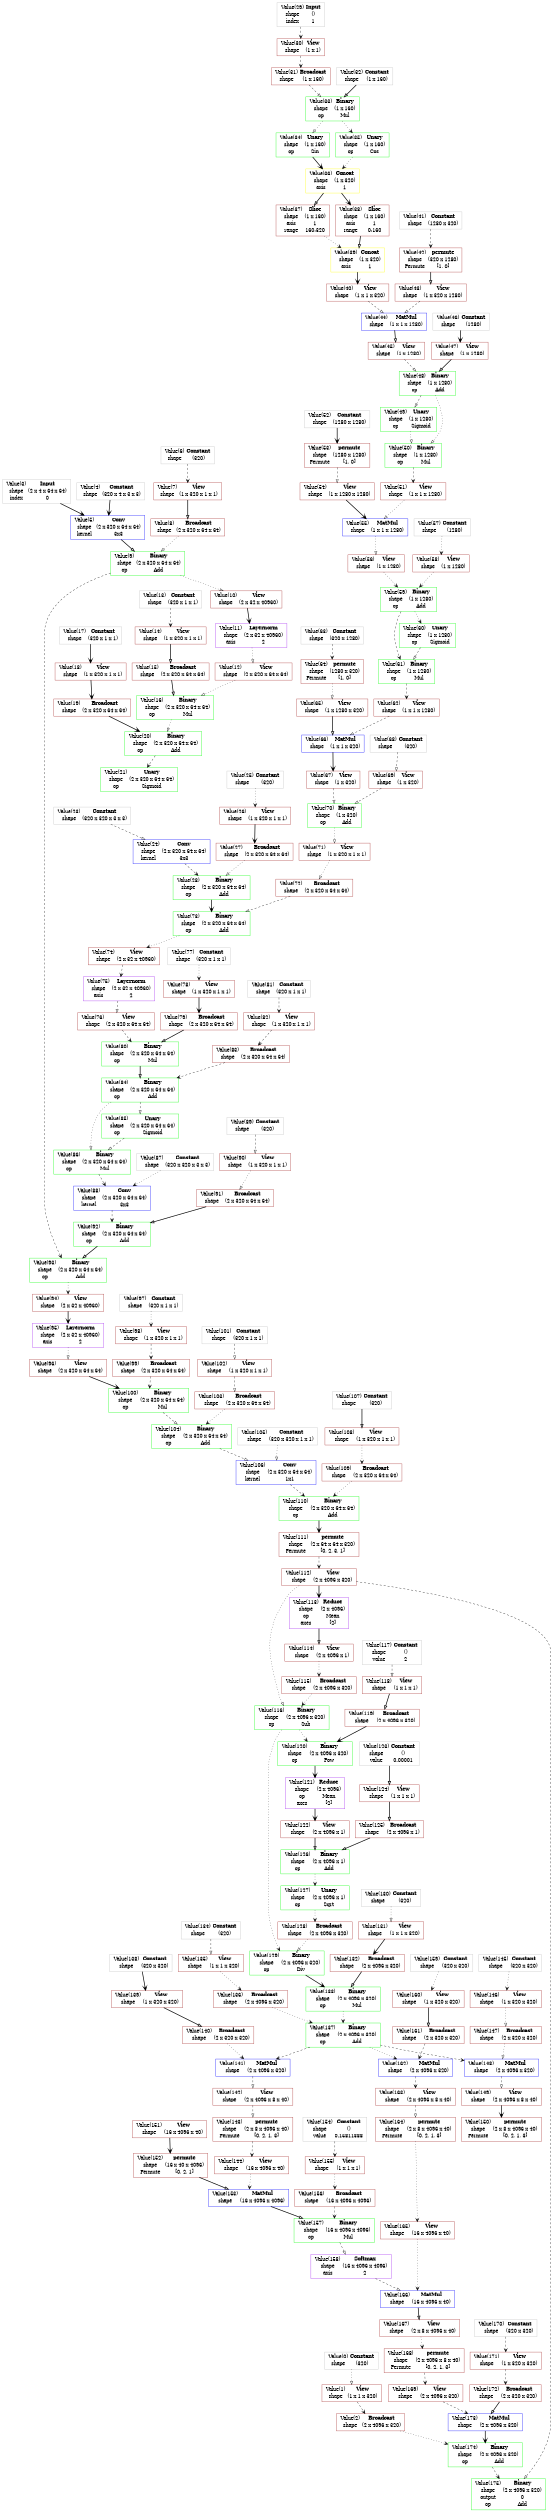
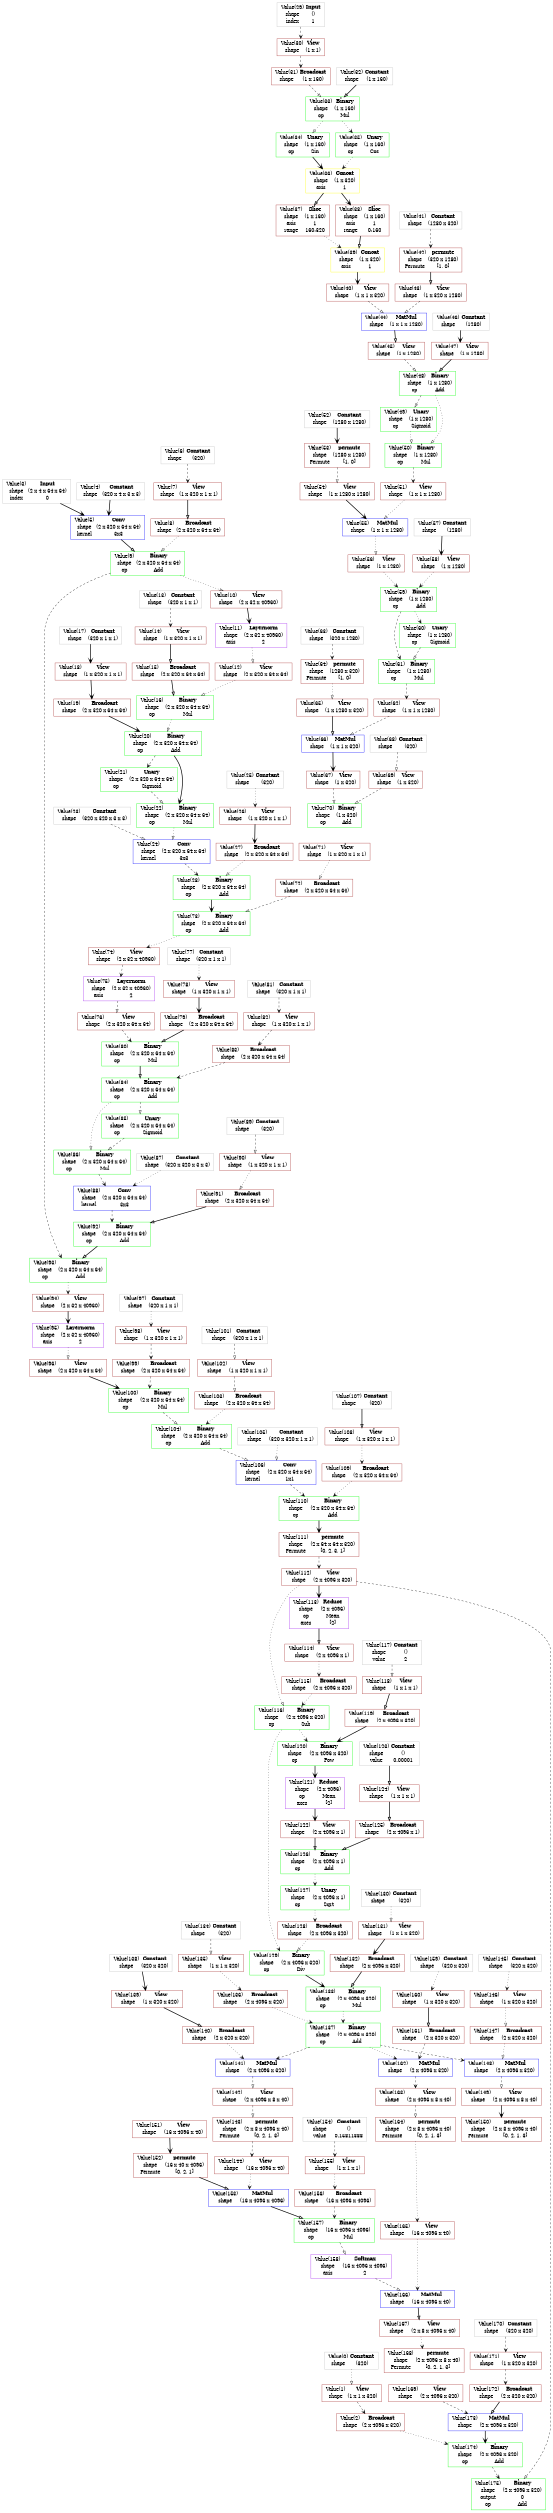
edge "Value(57)" -> "Value(58)": style dotted -> bold
node "Value(22)": added
edge "Value(70)" -> "Value(71)": removed
edge "Value(168)" -> "Value(169)": removed
